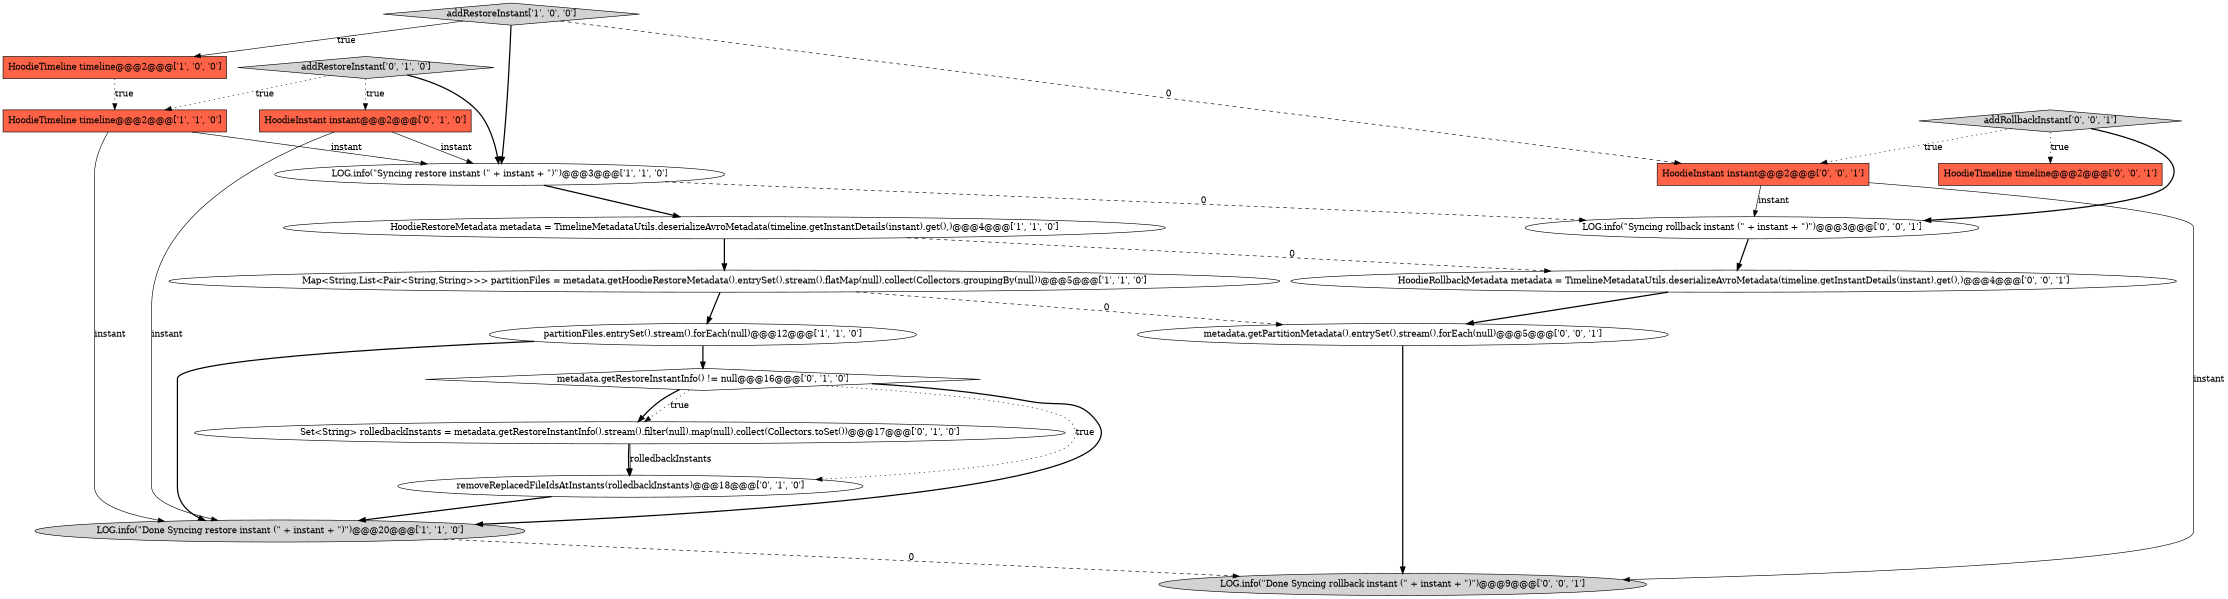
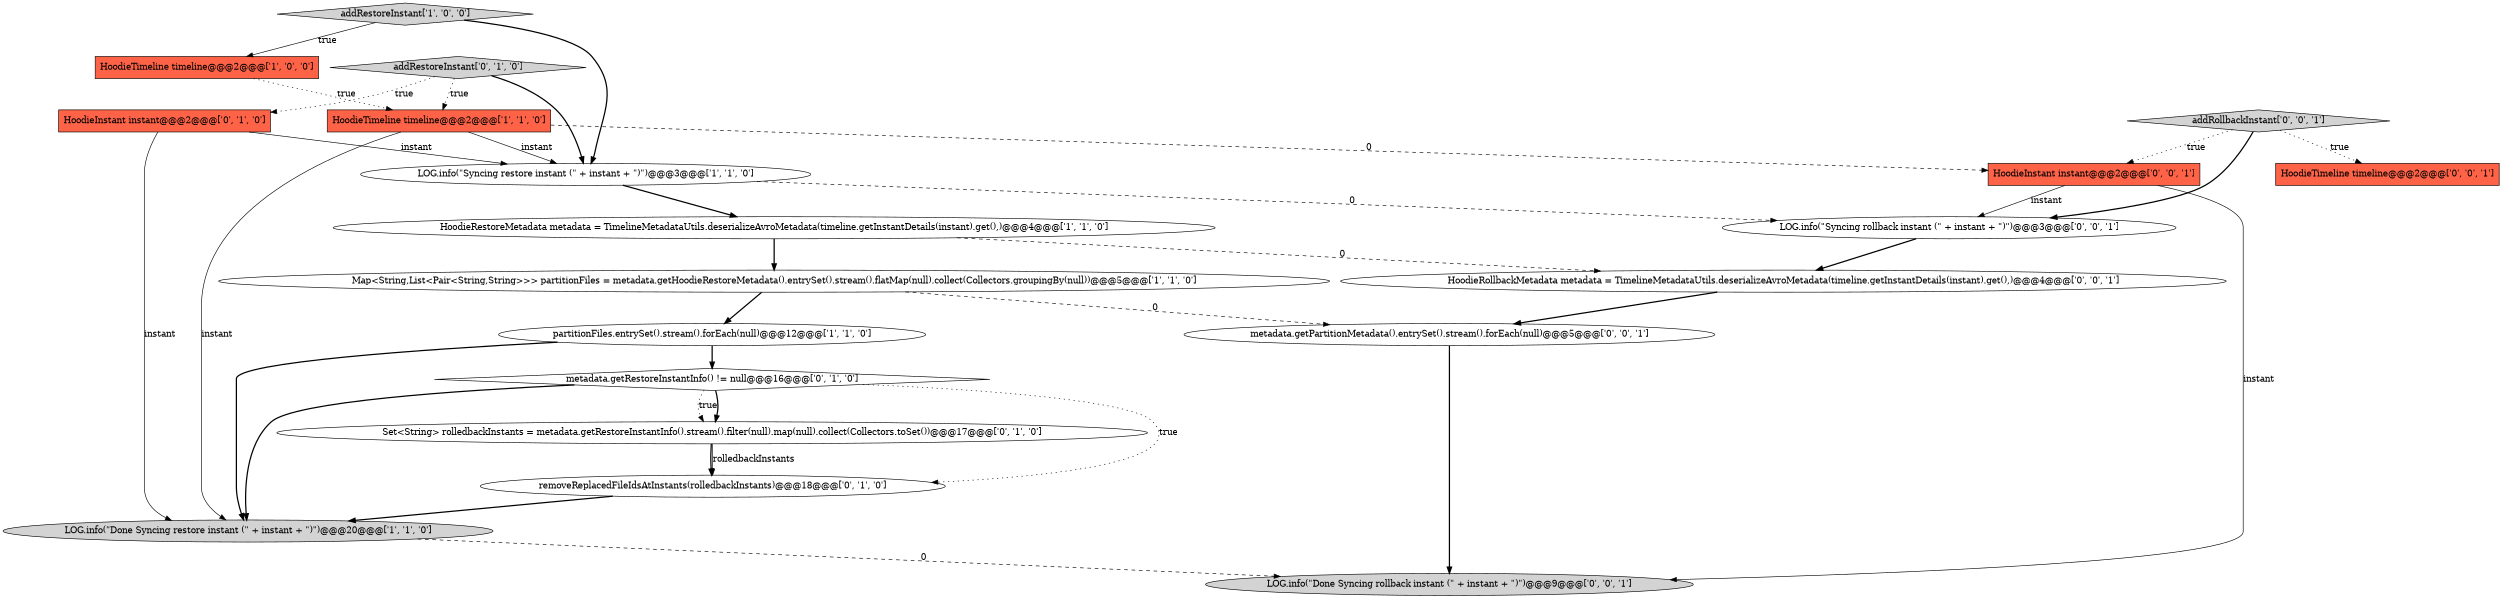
edge "addRestoreInstant['1', '0', '0']" -> "HoodieInstant instant@@@2@@@['0', '0', '1']": now "HoodieTimeline timeline@@@2@@@['1', '1', '0']" -> "HoodieInstant instant@@@2@@@['0', '0', '1']"
